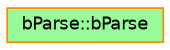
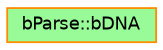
node "bParse::bParse": label "bParse::bParse" -> "bParse::bDNA"
